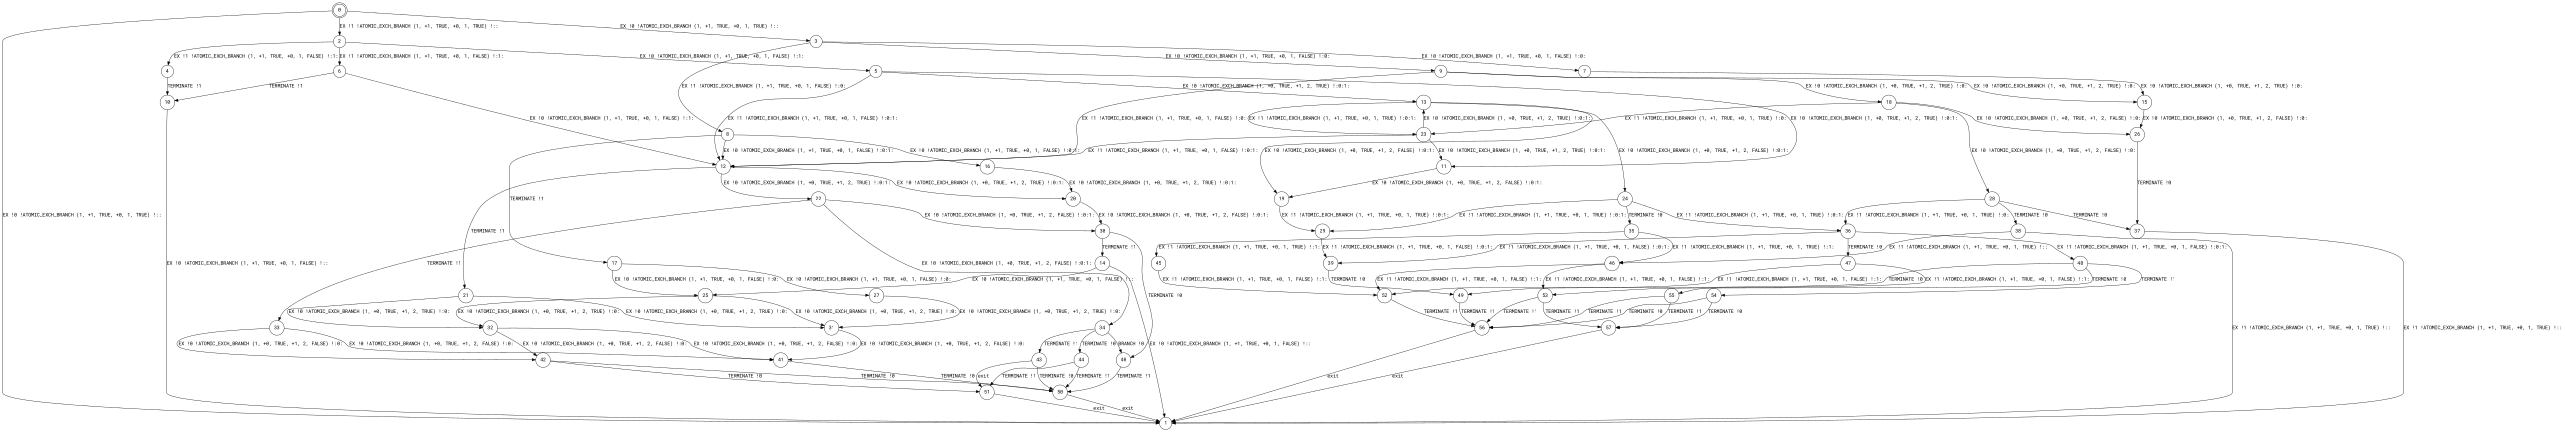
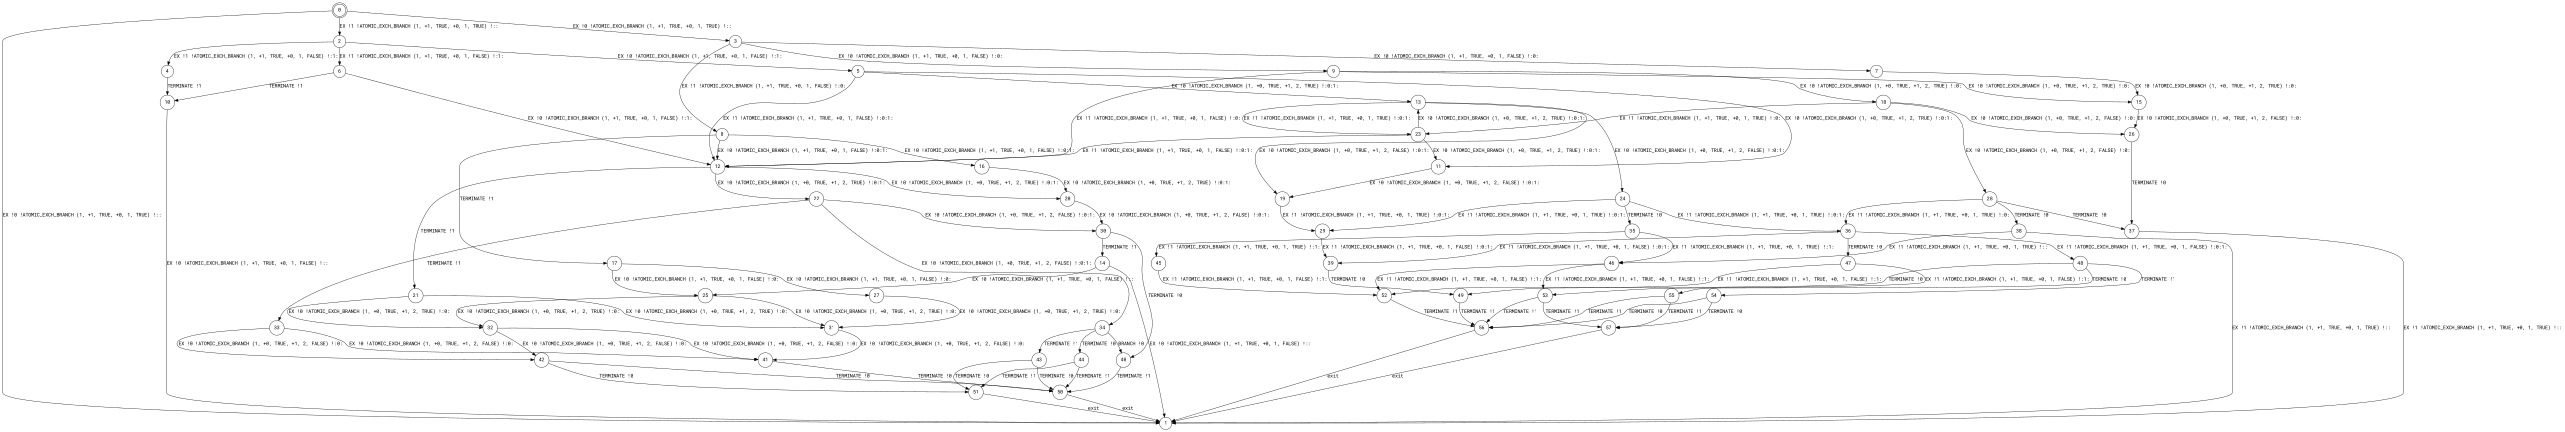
edge "43" -> "51": label "exit" -> "TERMINATE !0"
